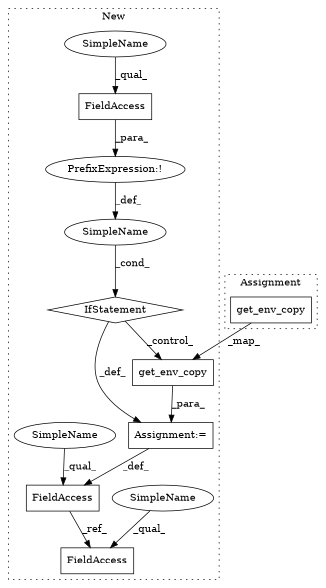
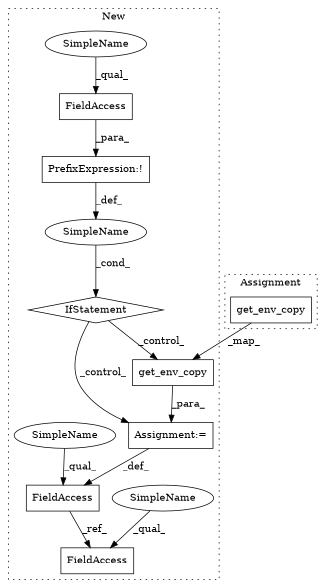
node "PrefixExpression:!": shape ellipse -> box
edge "IfStatement" -> "Assignment:=": label "_def_" -> "_control_"
